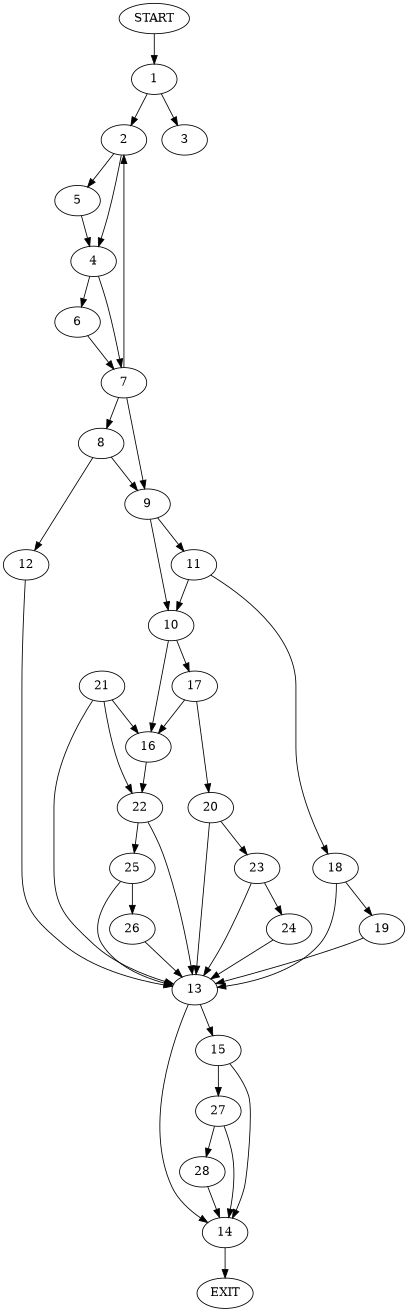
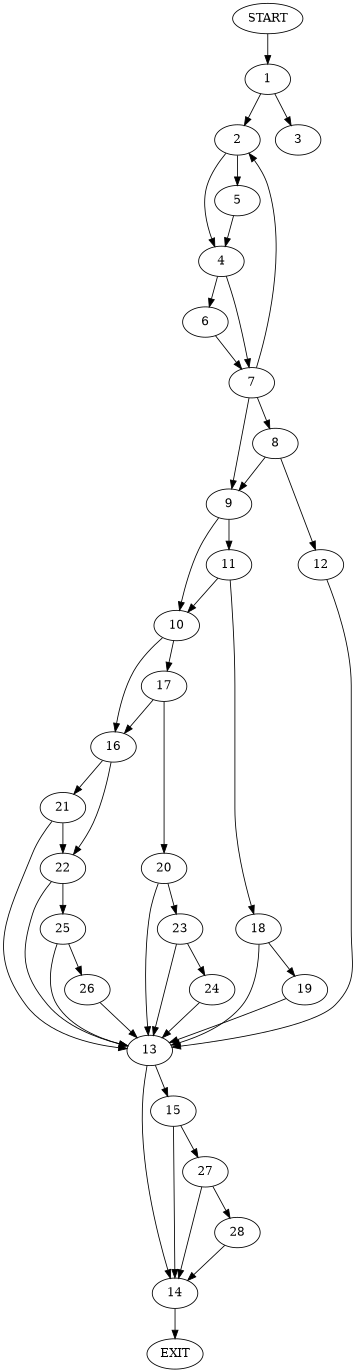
edge "21" -> "16": reversed
